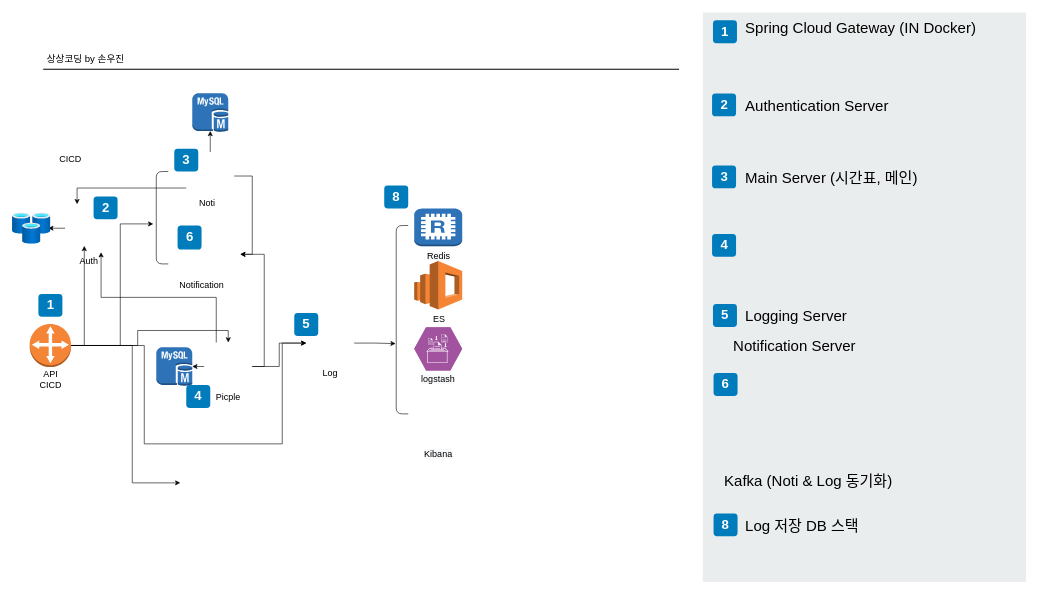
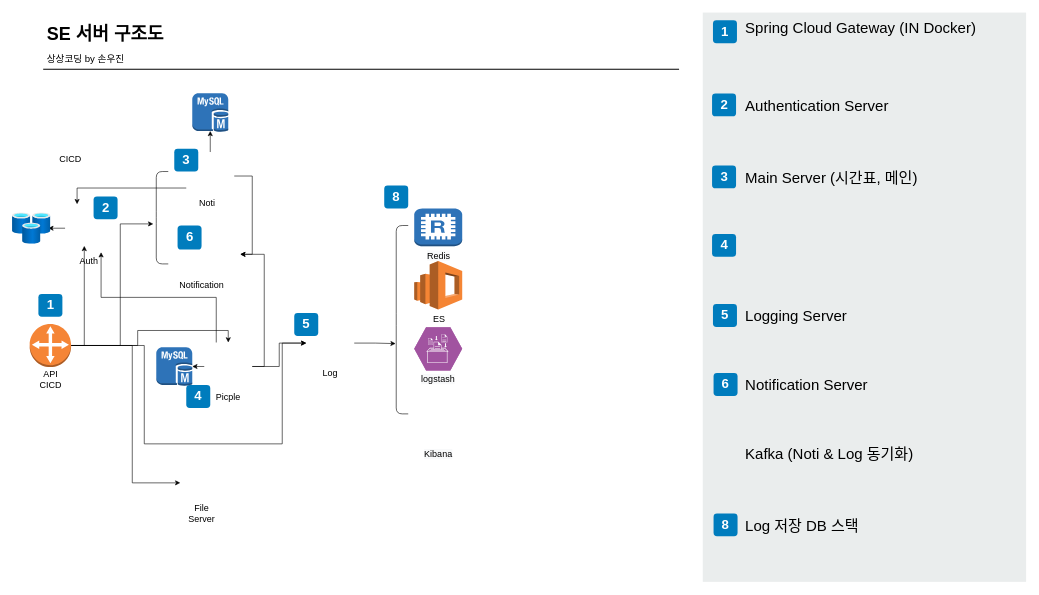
node "SE 서버 구조도": added
node "Notification Server": moved (870, 345) -> (882, 384)
node "Kafka (Noti & Log 동기화)": moved (861, 480) -> (882, 453)
node "File Server": added
